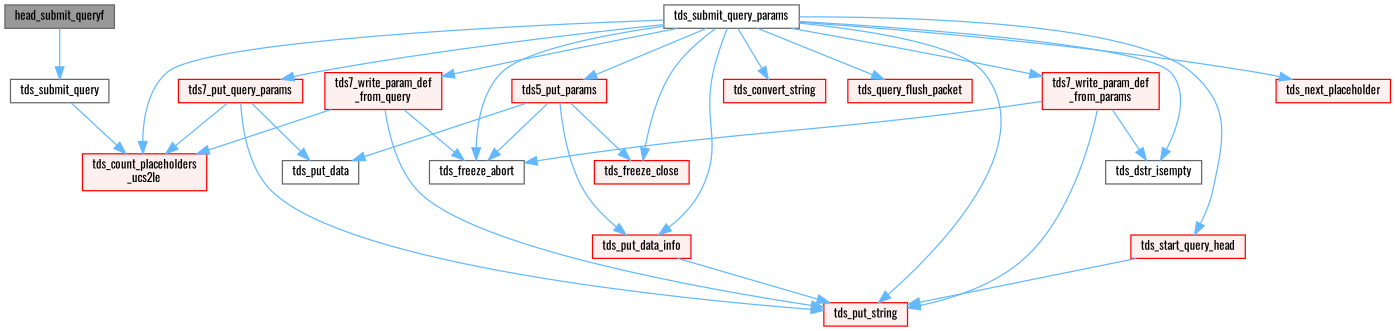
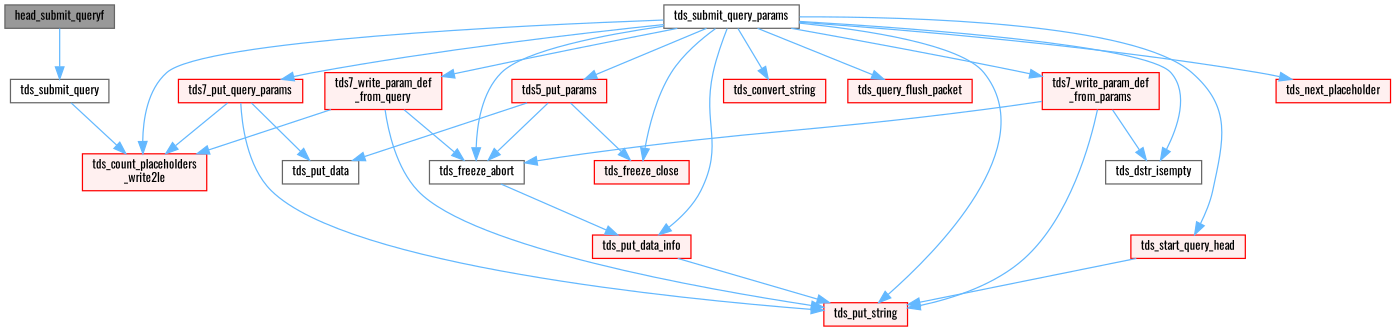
edge "tds5_put_params" -> "tds_put_data_info": now "tds_freeze_abort" -> "tds_put_data_info"
node "tds_count_placeholders _ucs2le": label "tds_count_placeholders _ucs2le" -> "tds_count_placeholders _write2le"
